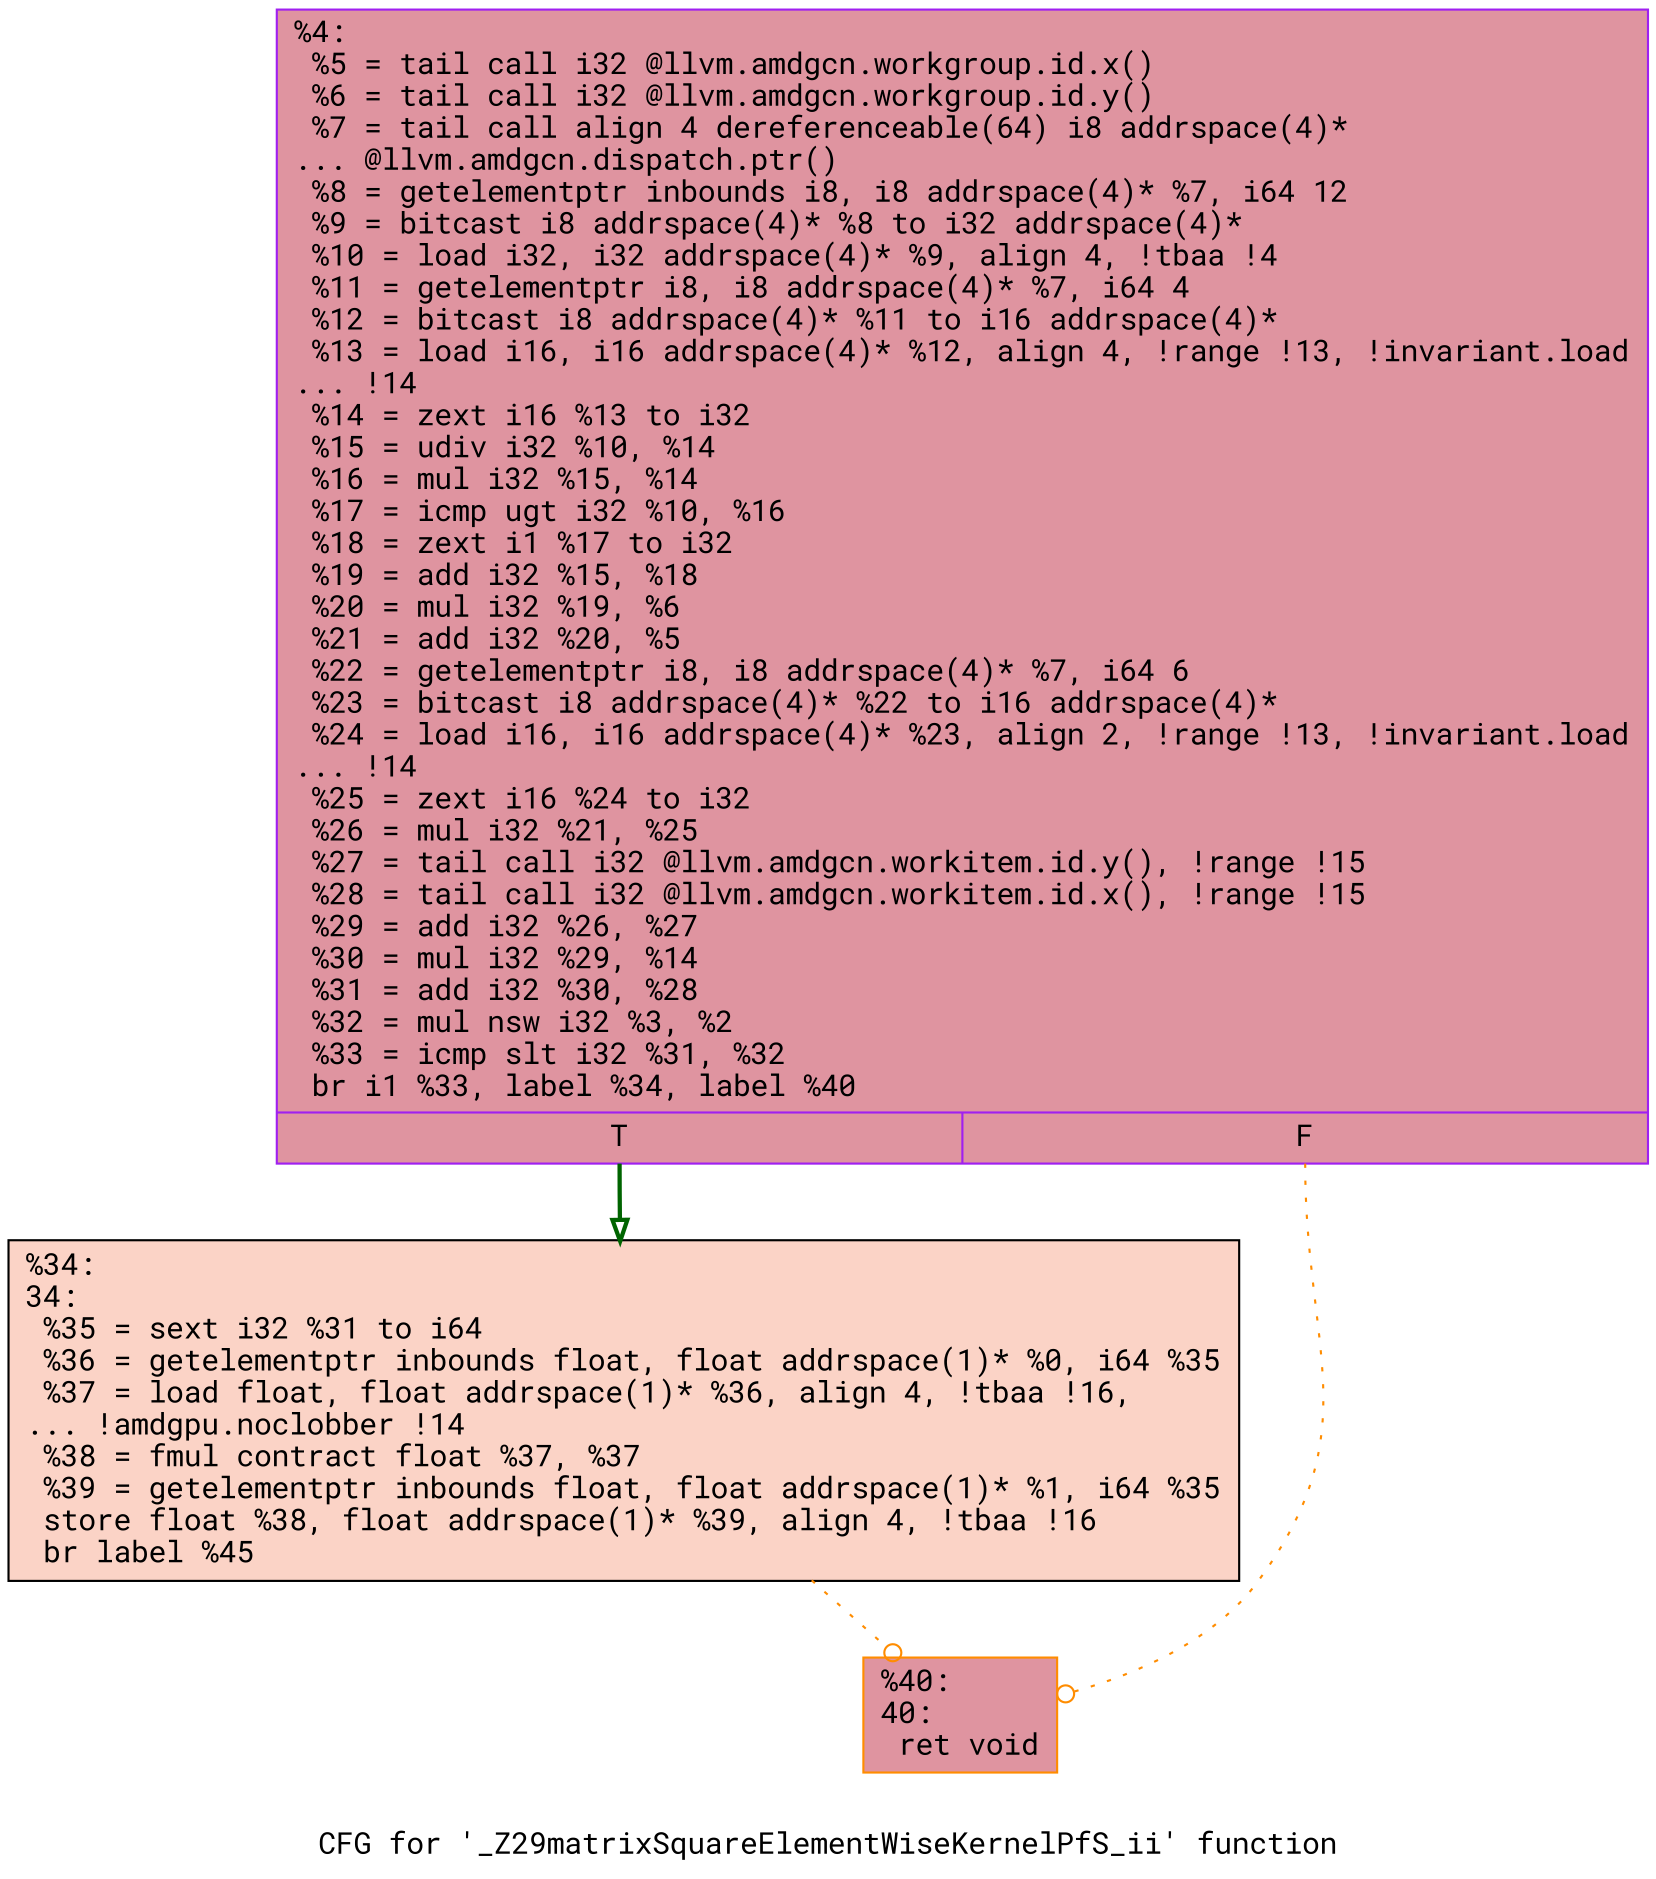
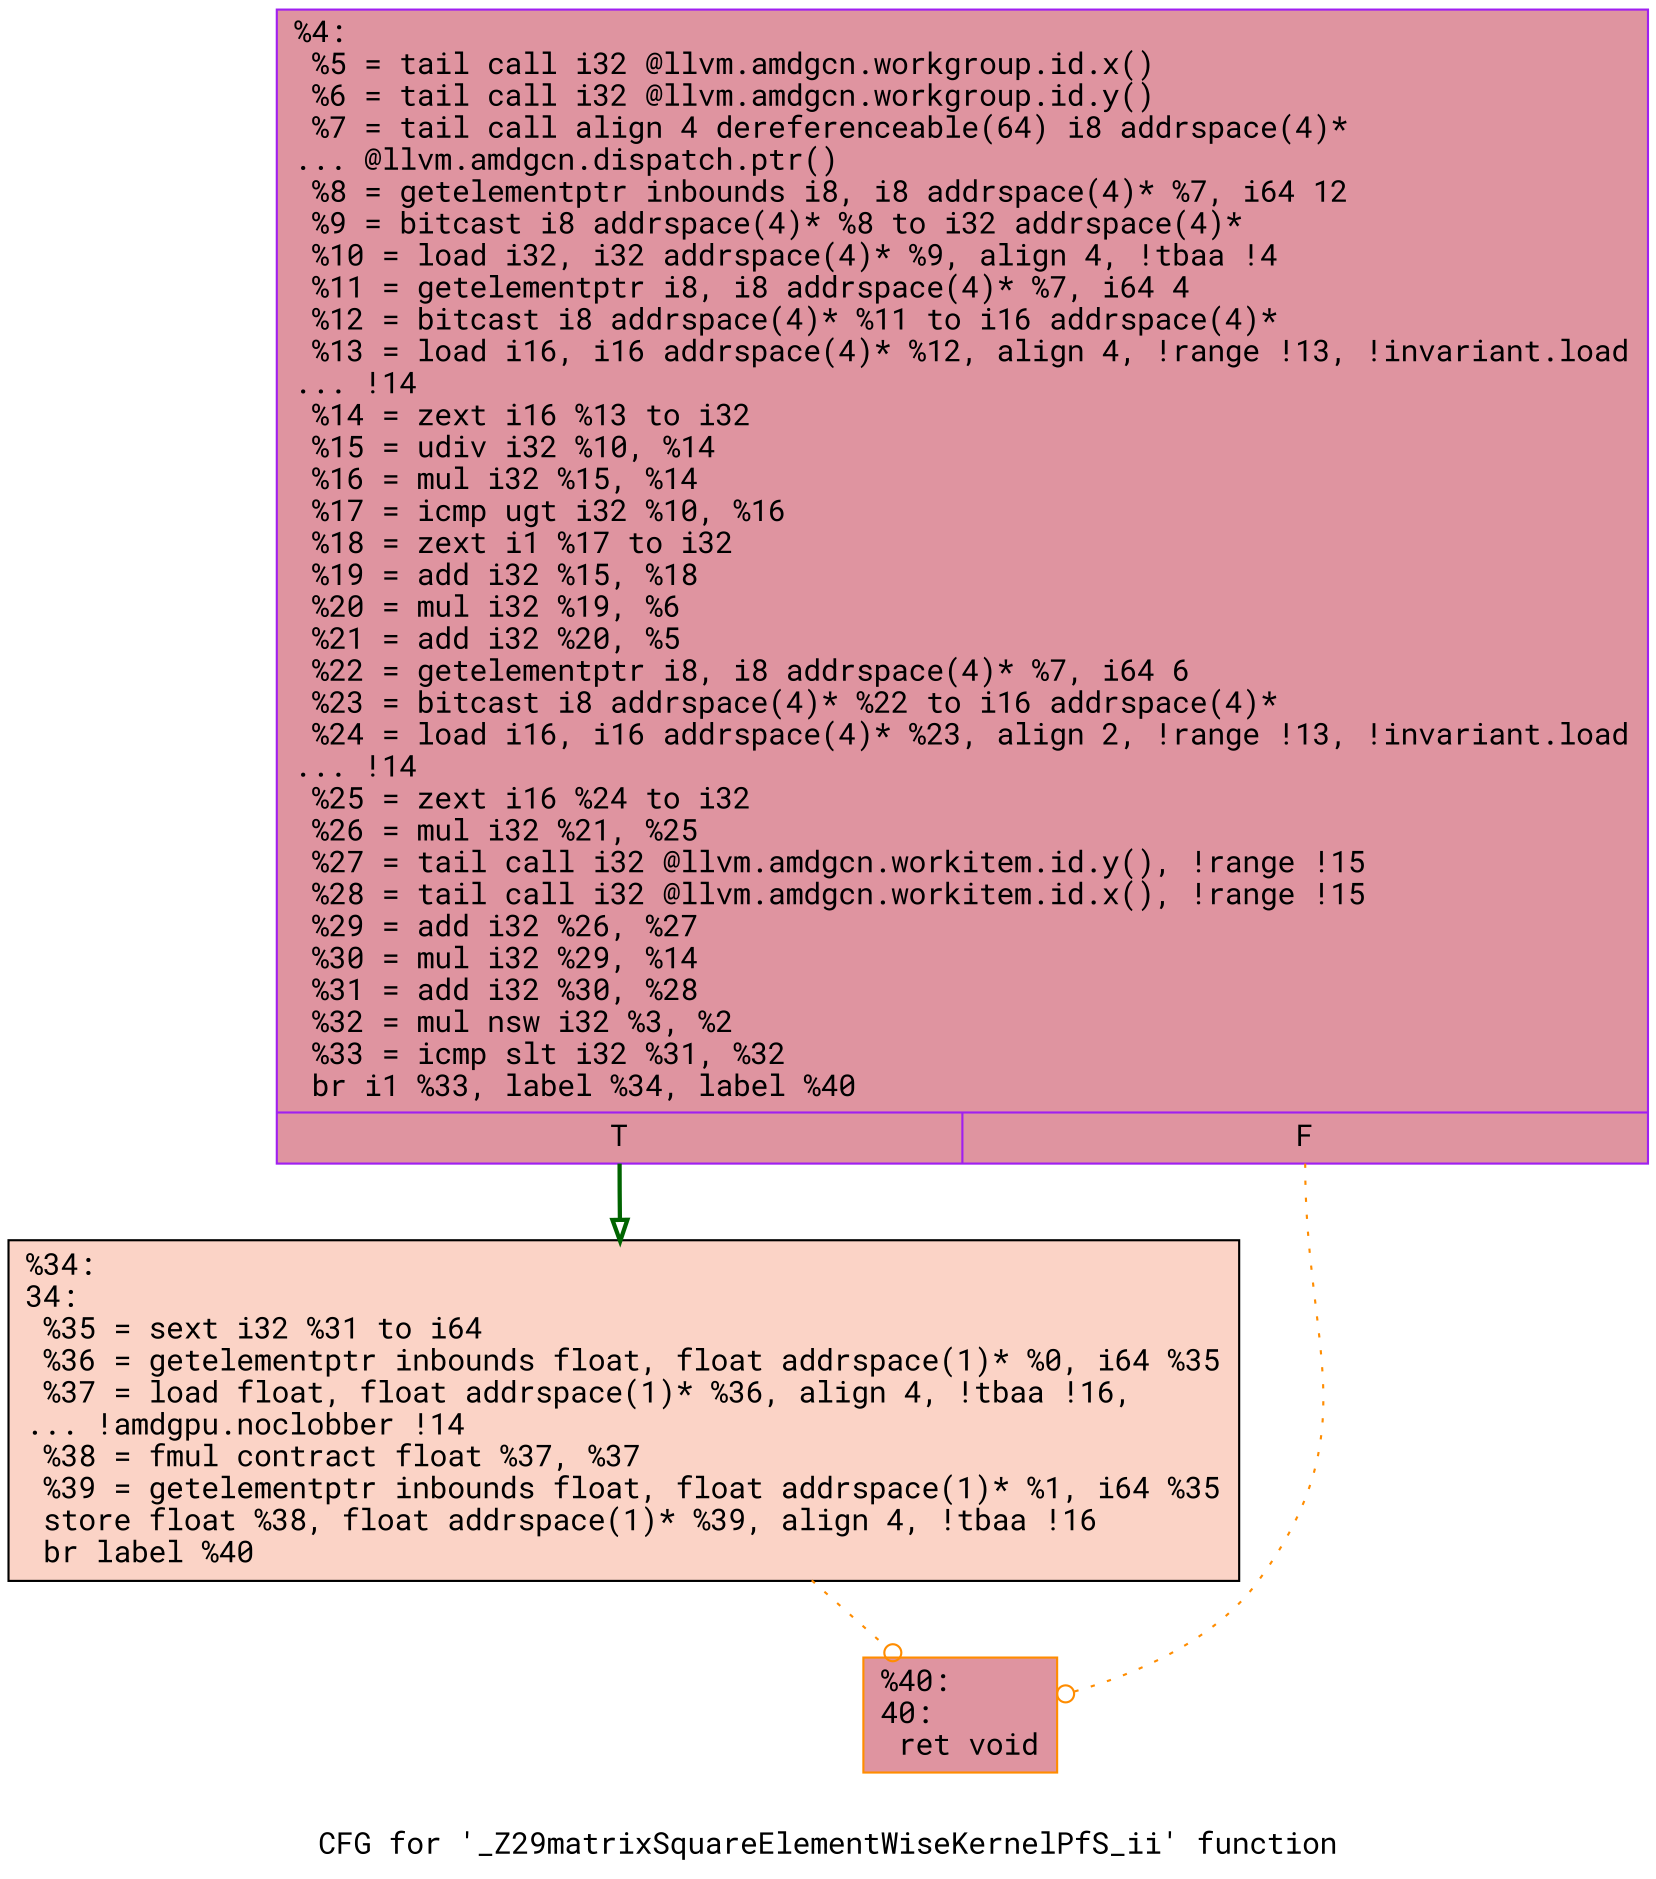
node "%34:": text "br label %45" -> "br label %40"
